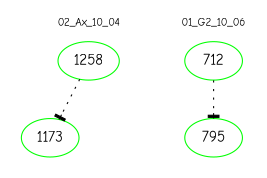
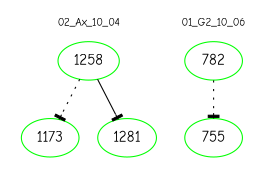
node "712": label "712" -> "782"
node "1281": added
node "795": label "795" -> "755"
